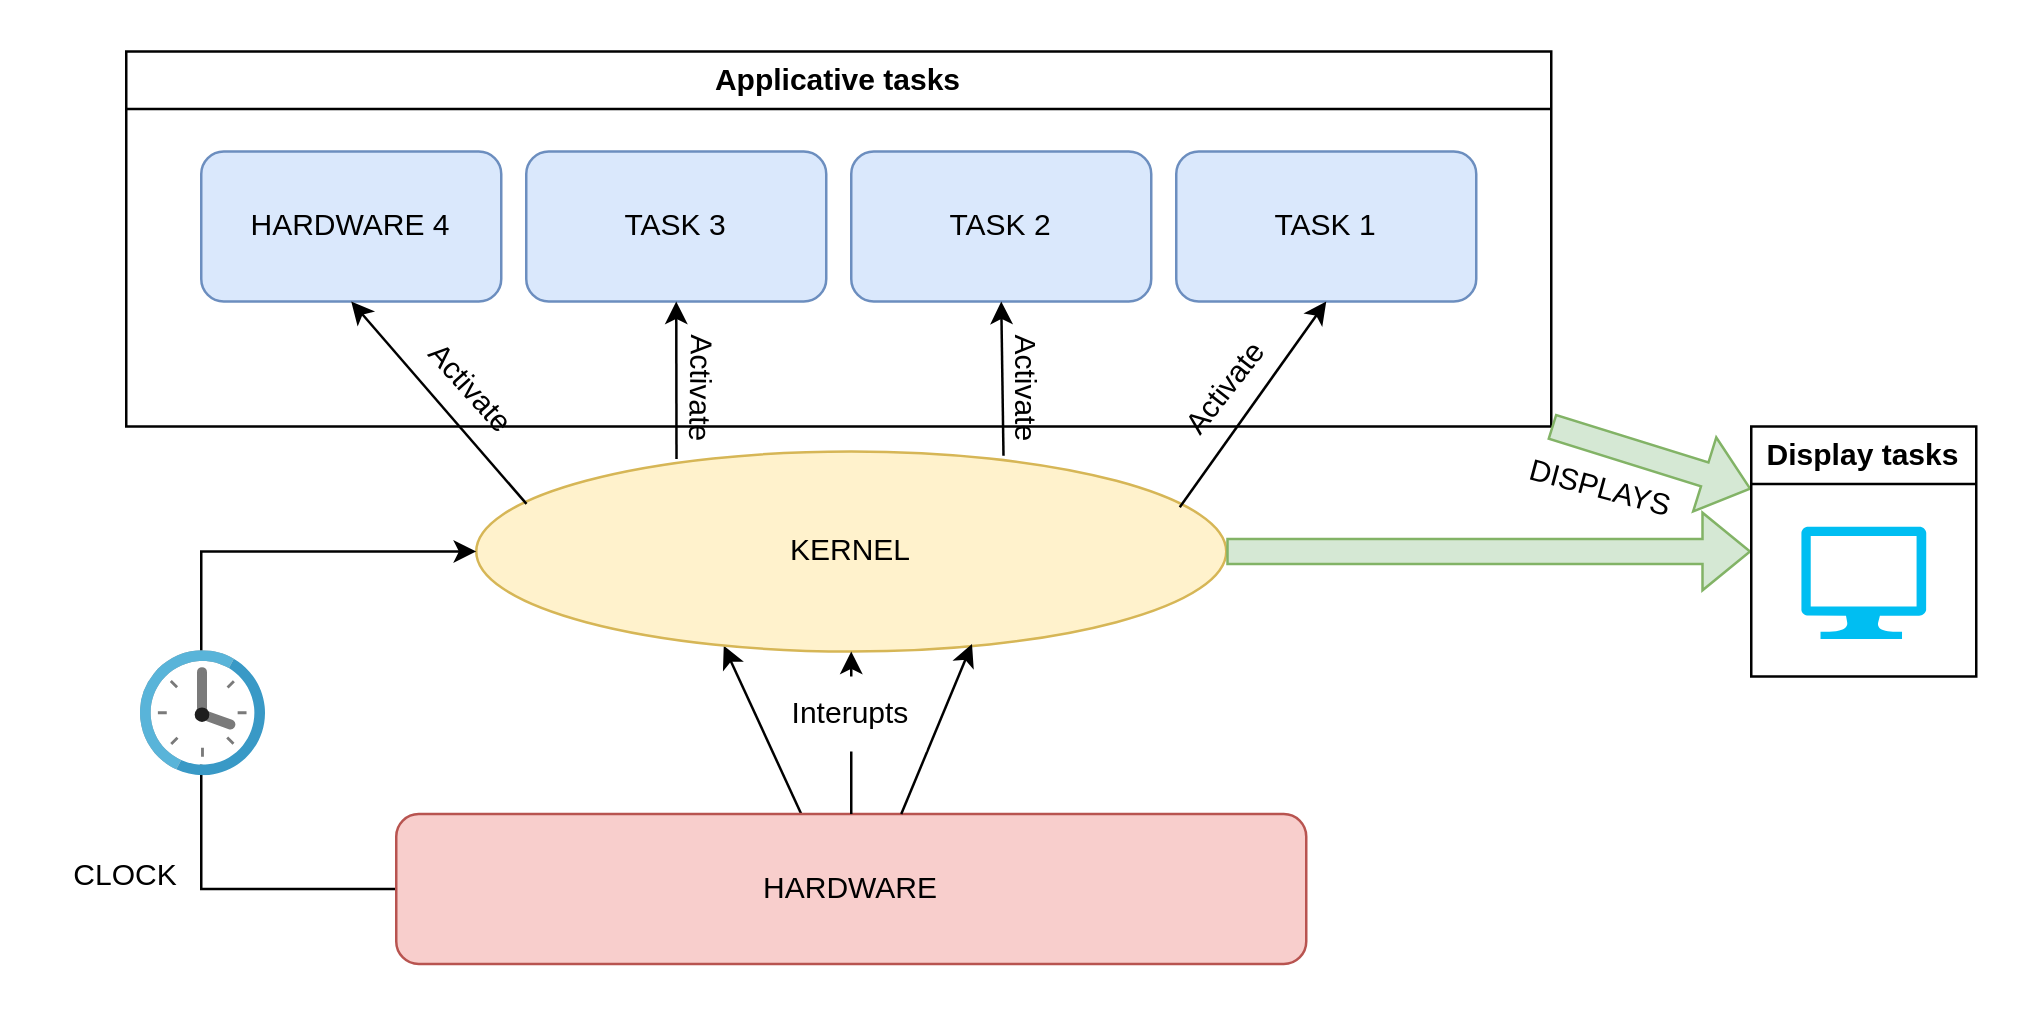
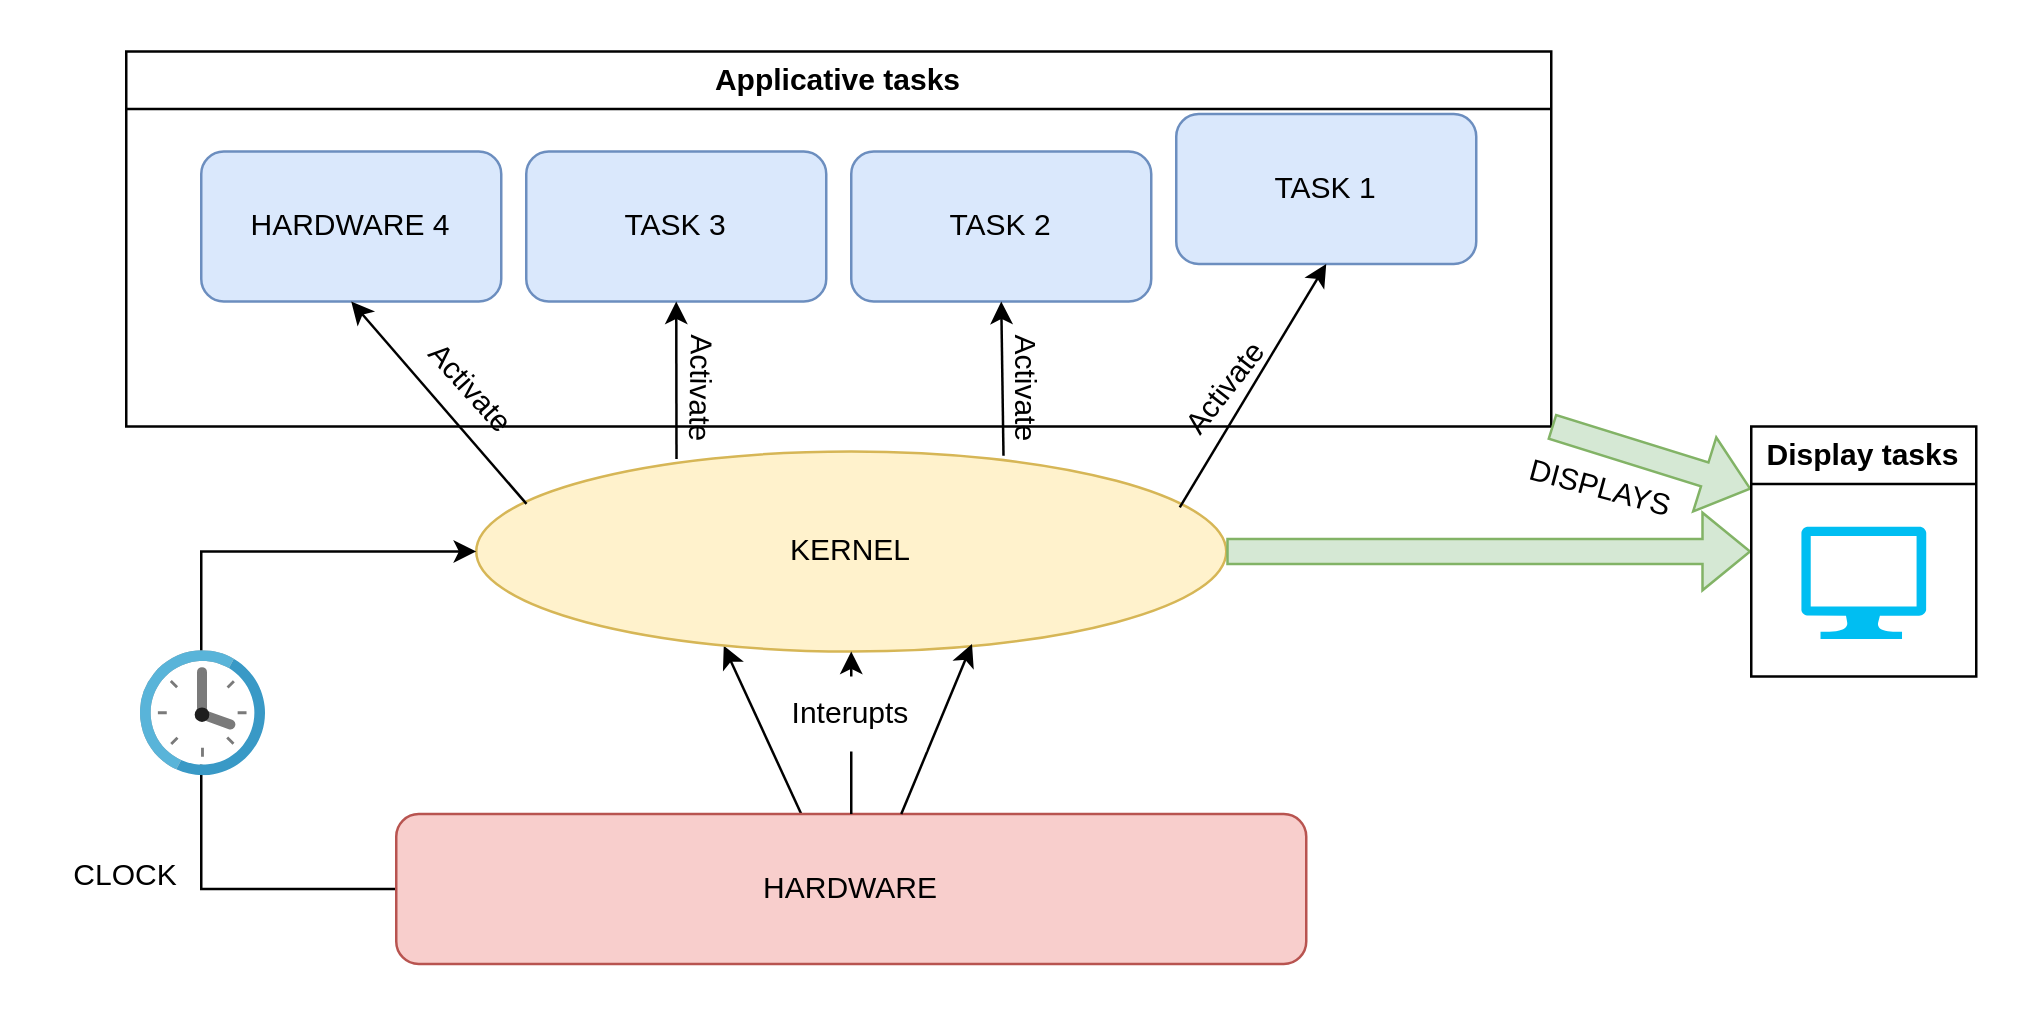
node "TASK 1": moved (1326, 226) -> (1326, 189)
